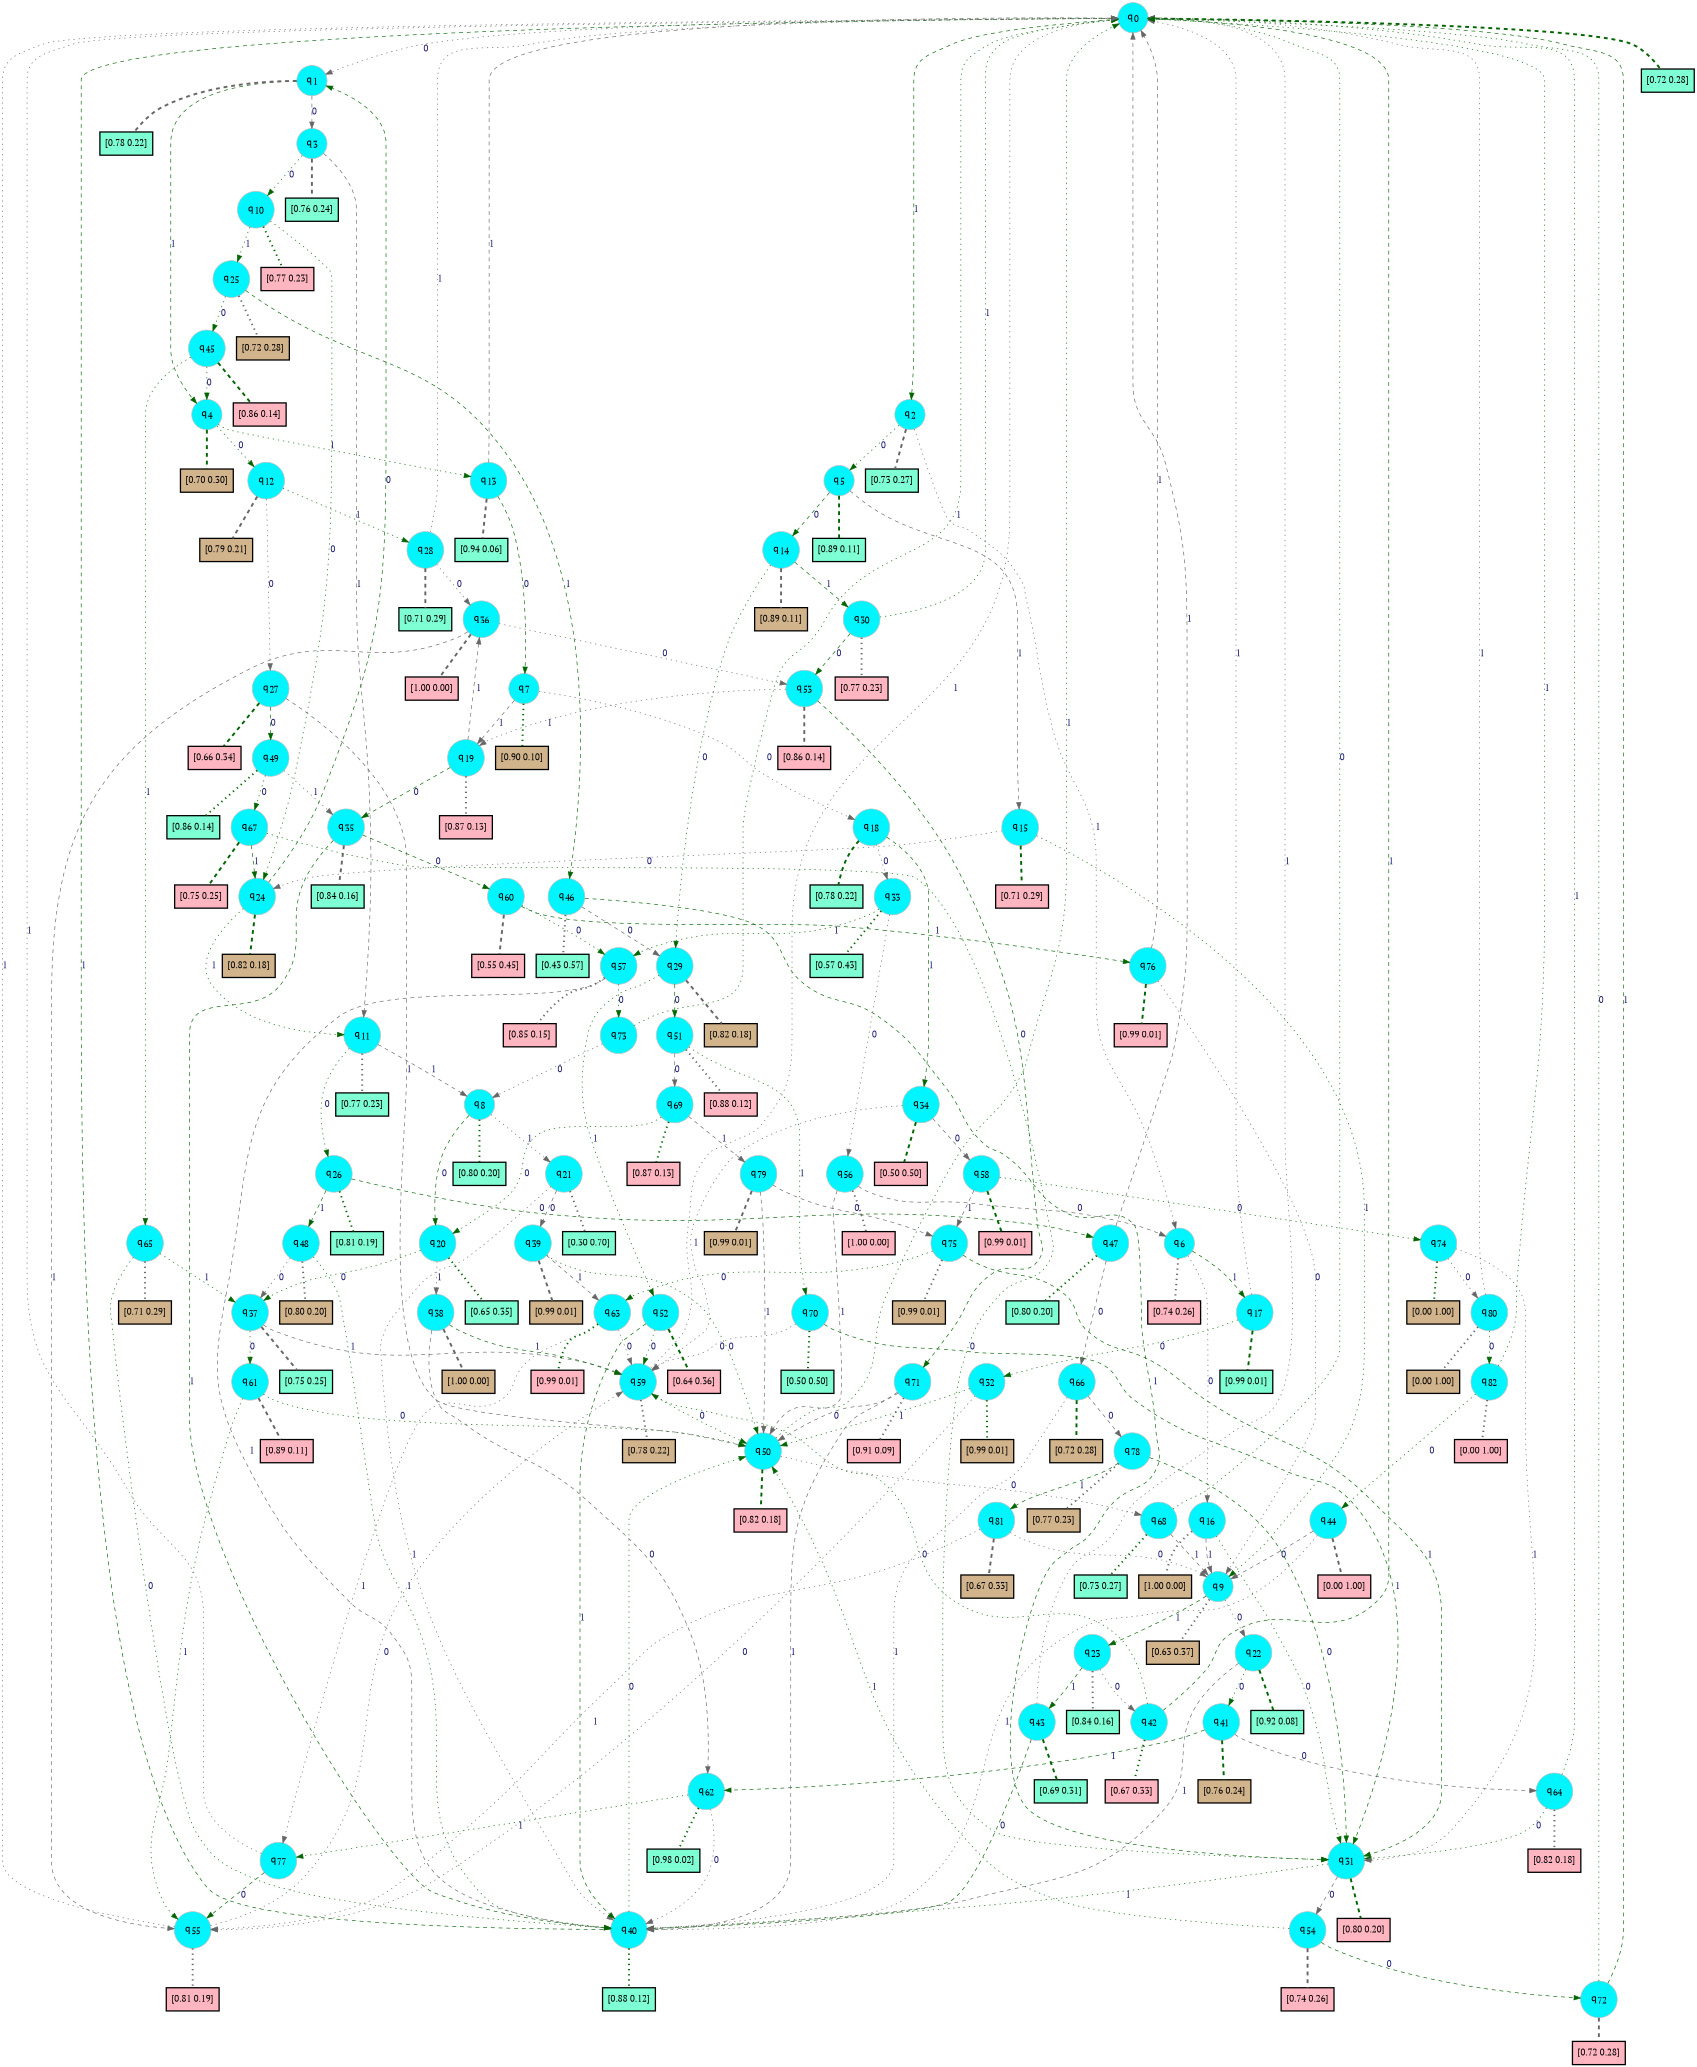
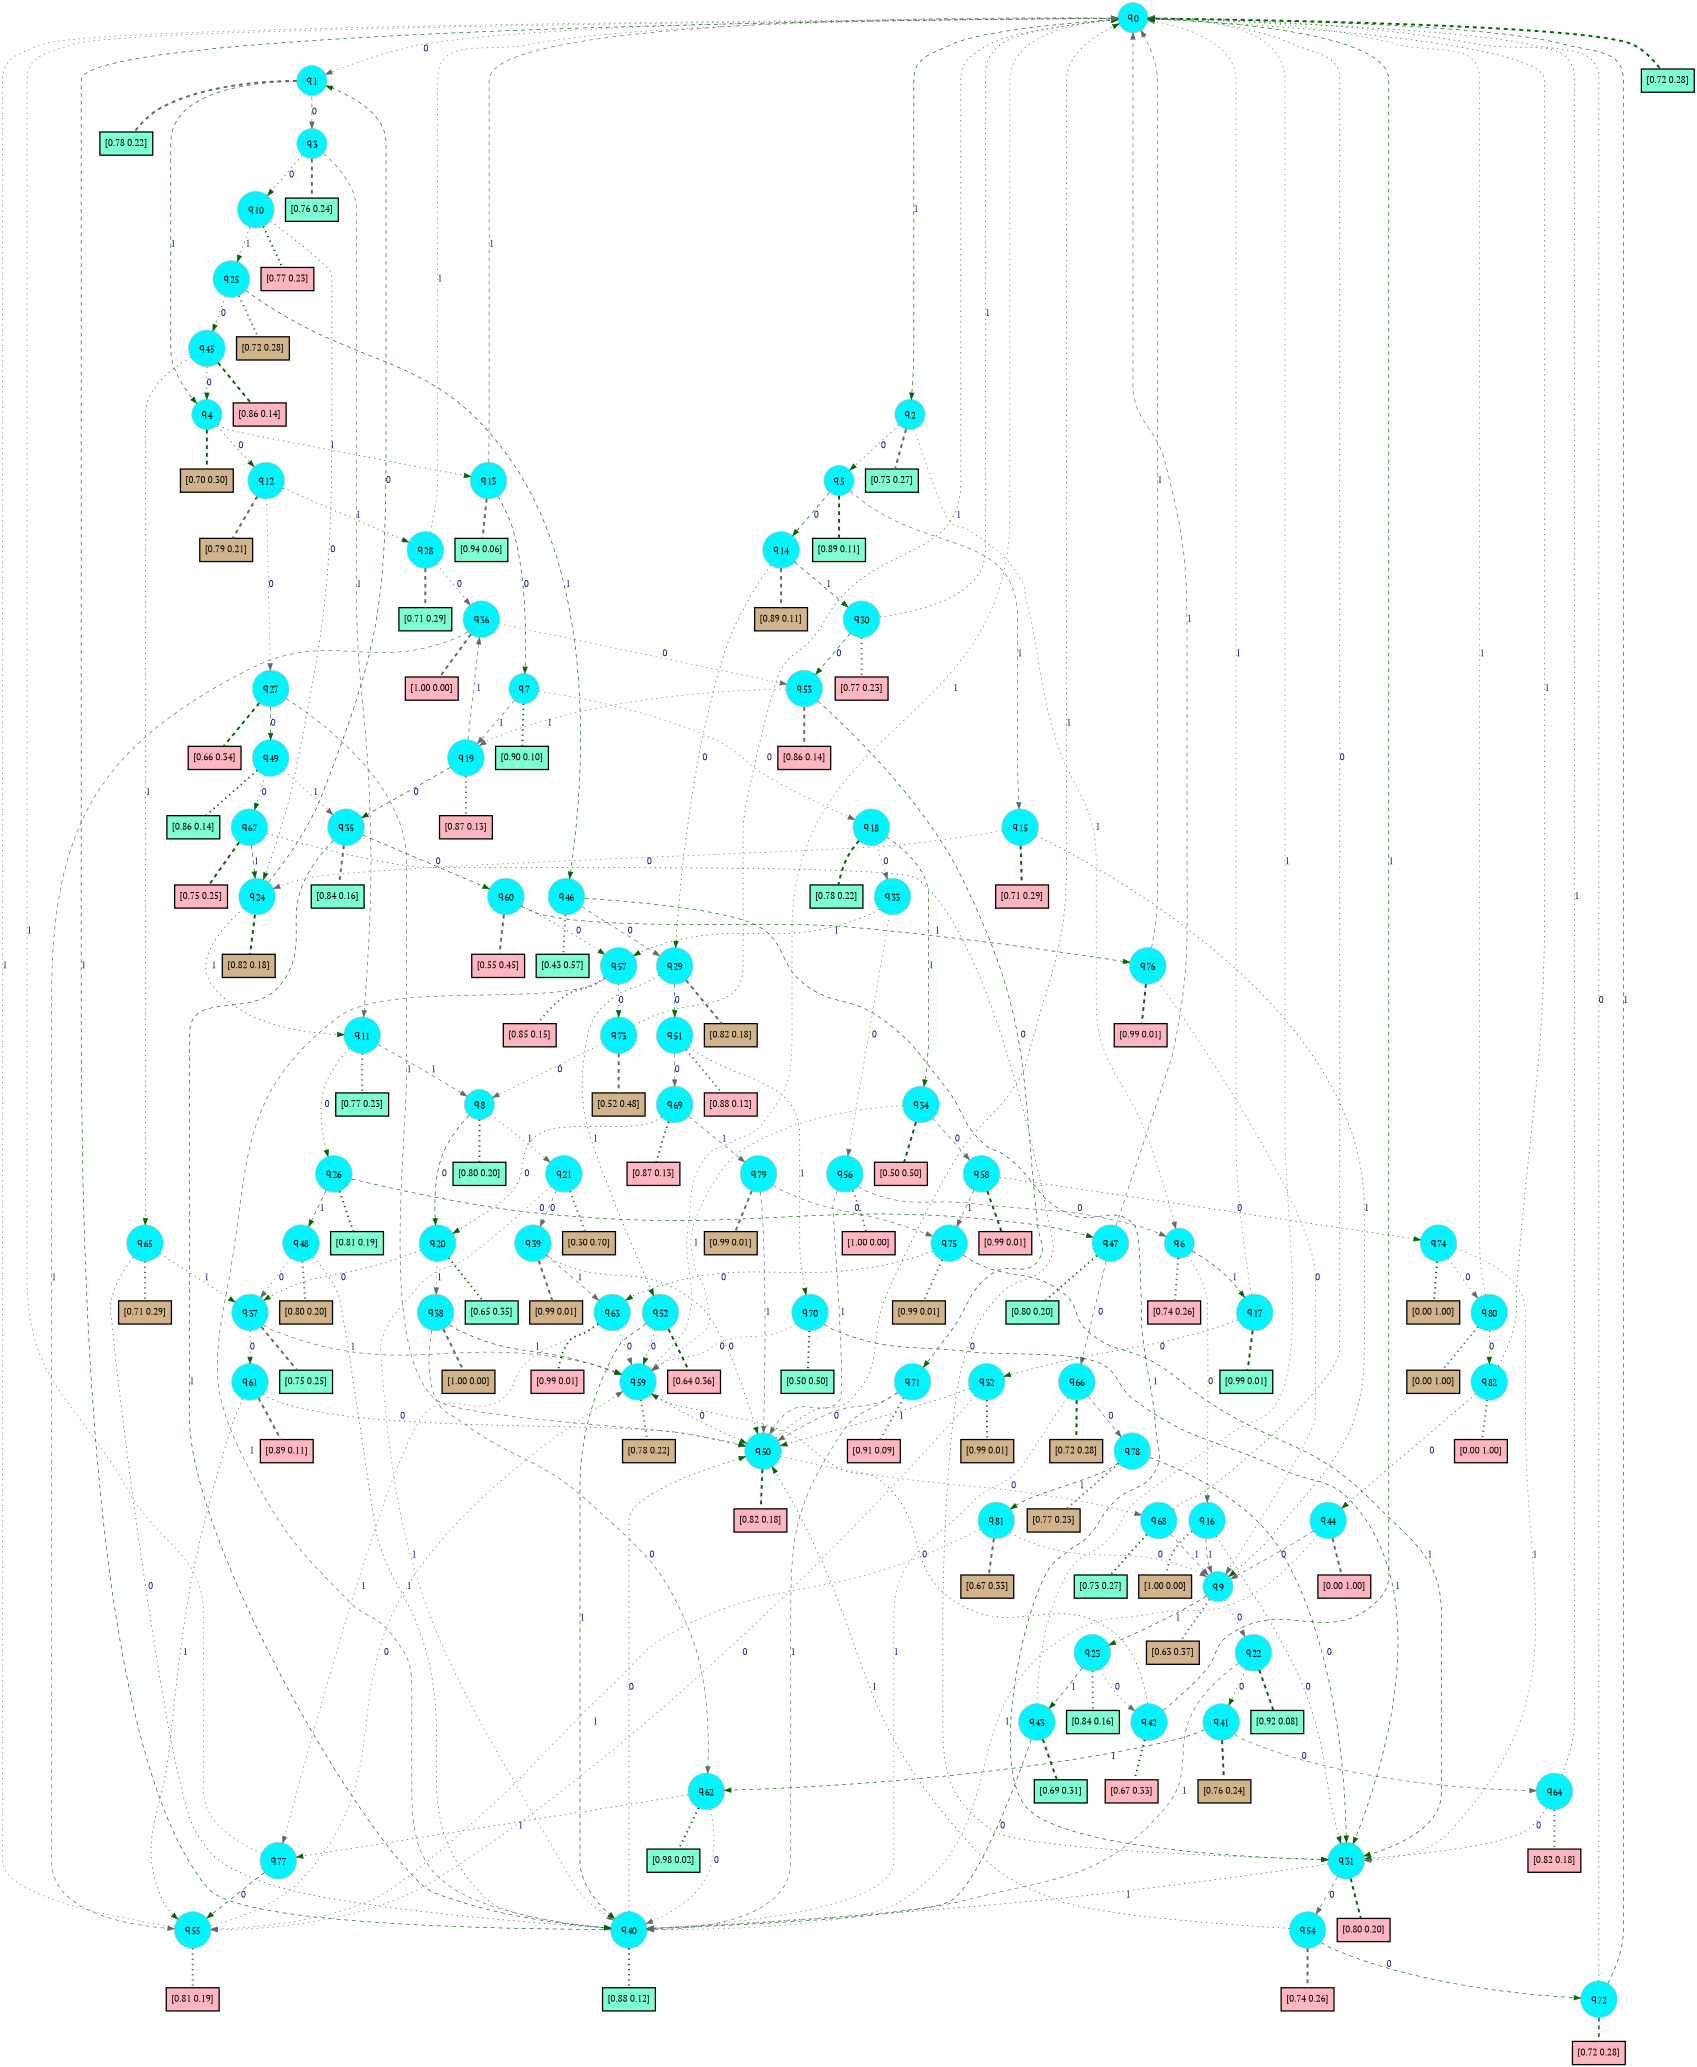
node "[0.90 0.10]": fillcolor tan -> aquamarine
node "[0.57 0.43]": removed
node "[0.52 0.48]": added
node "[0.30 0.70]": fillcolor aquamarine -> tan
